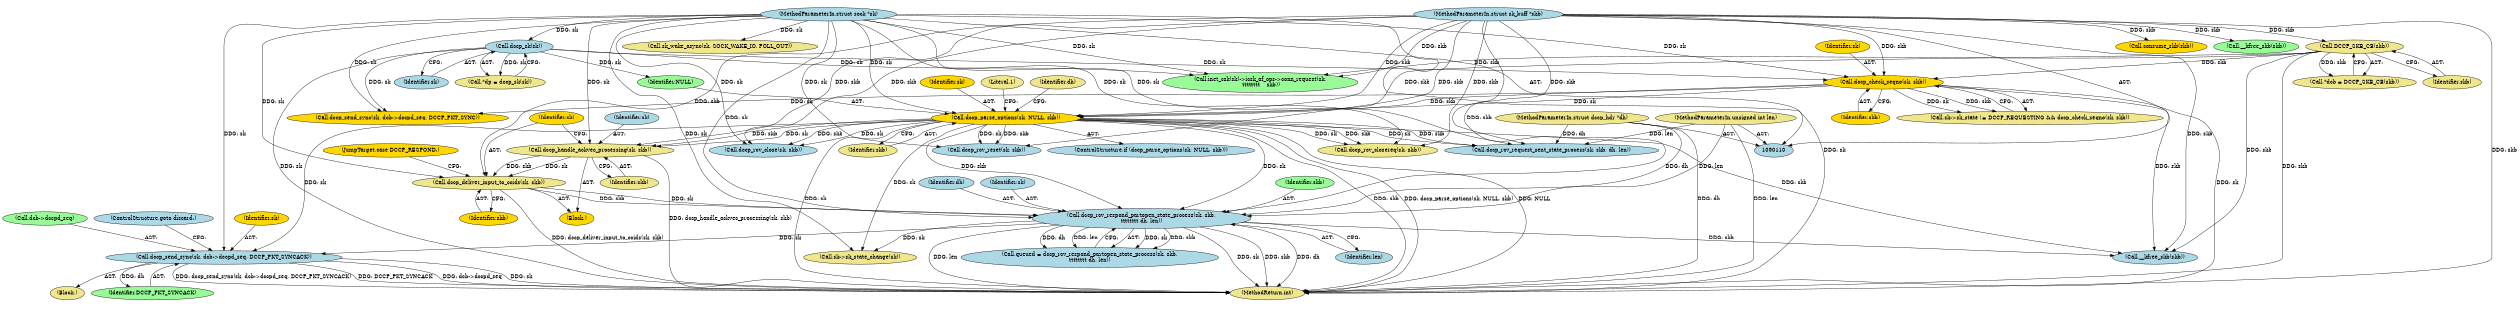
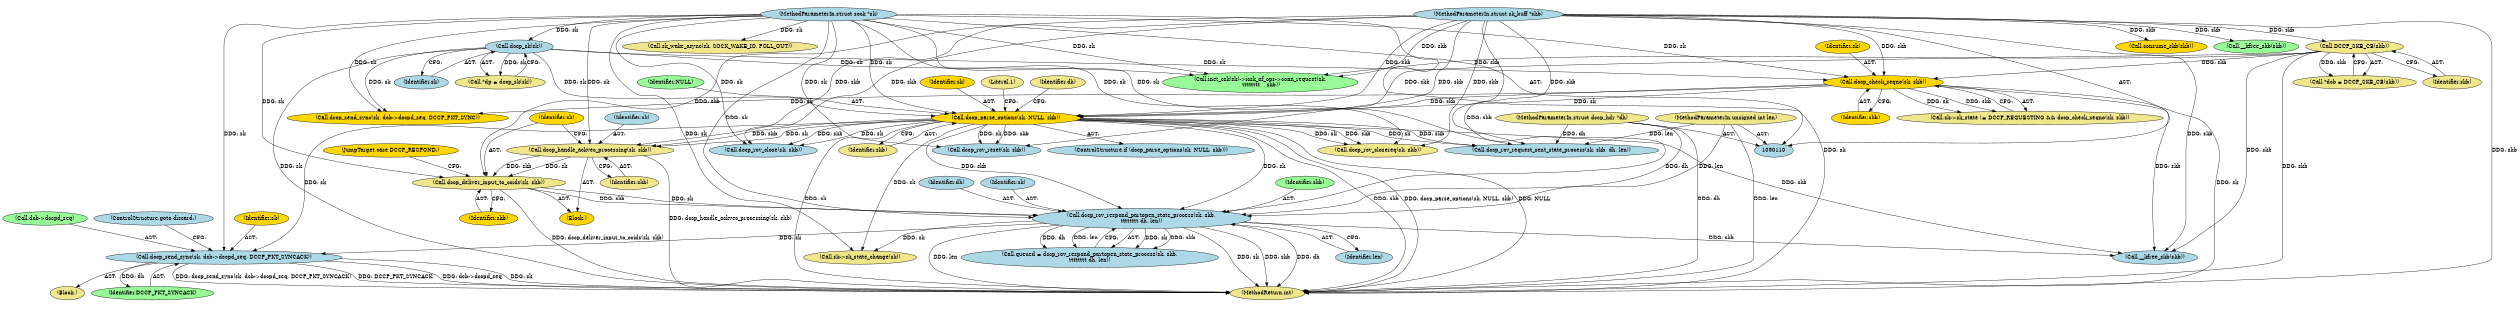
edge "(Call,dccp_sk(sk))" -> "(Identifier,NULL)": now "(Call,dccp_sk(sk))" -> "(Call,dccp_parse_options(sk, NULL, skb))"
